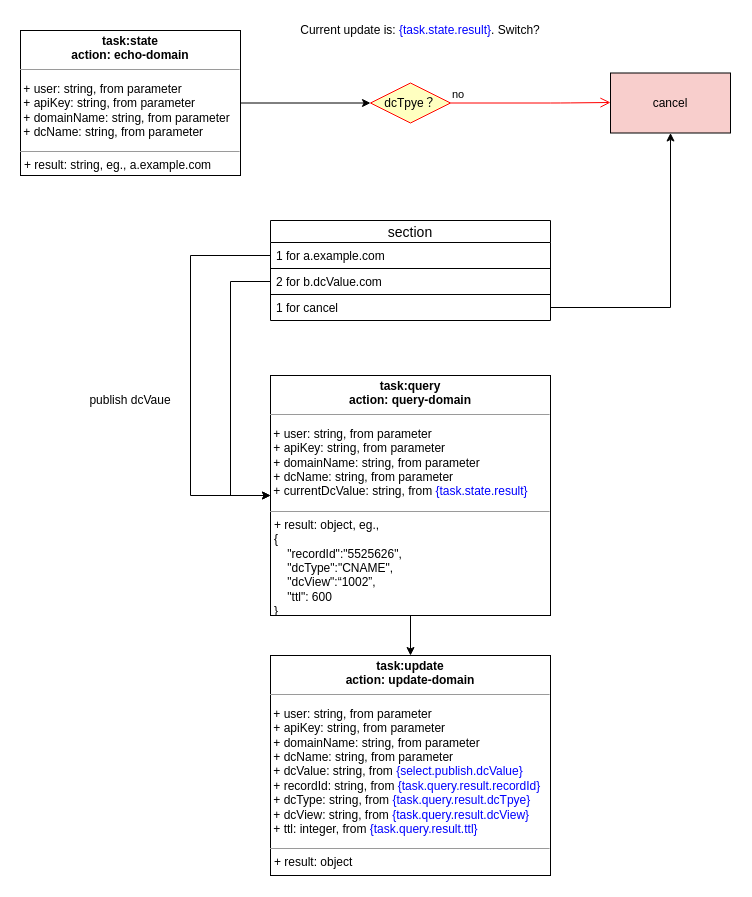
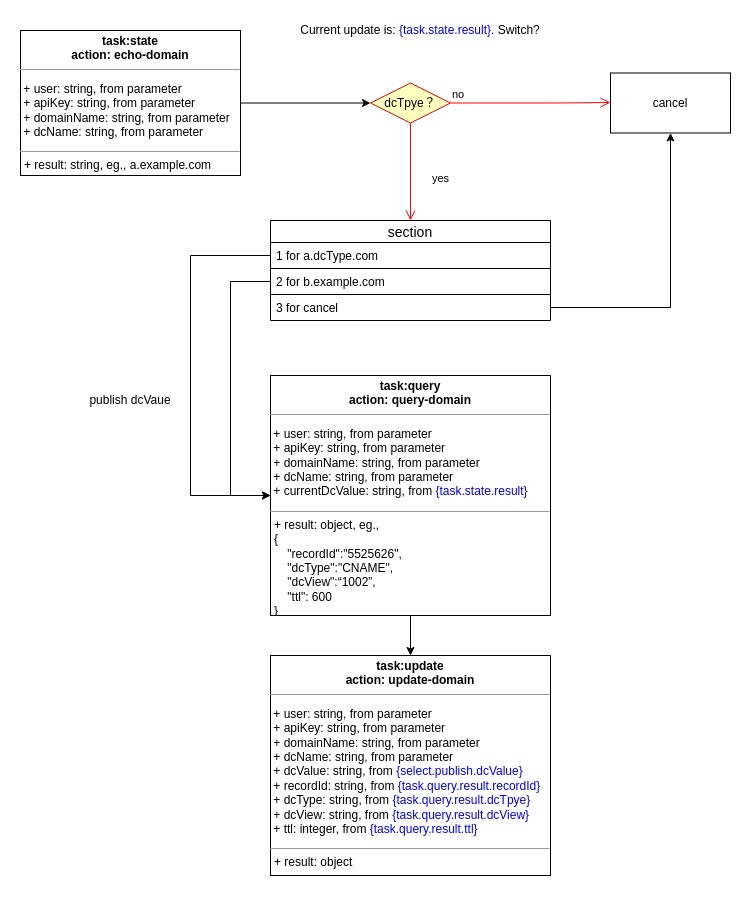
node "cancel": fillcolor #f8cecc -> #ffffff
edge "dcTpye？" -> "section": added, label "yes"
node "1 for a.example.com": label "1 for a.example.com" -> "1 for a.dcType.com"
node "2 for b.dcValue.com": label "2 for b.dcValue.com" -> "2 for b.example.com"
node "1 for cancel": label "1 for cancel" -> "3 for cancel"
